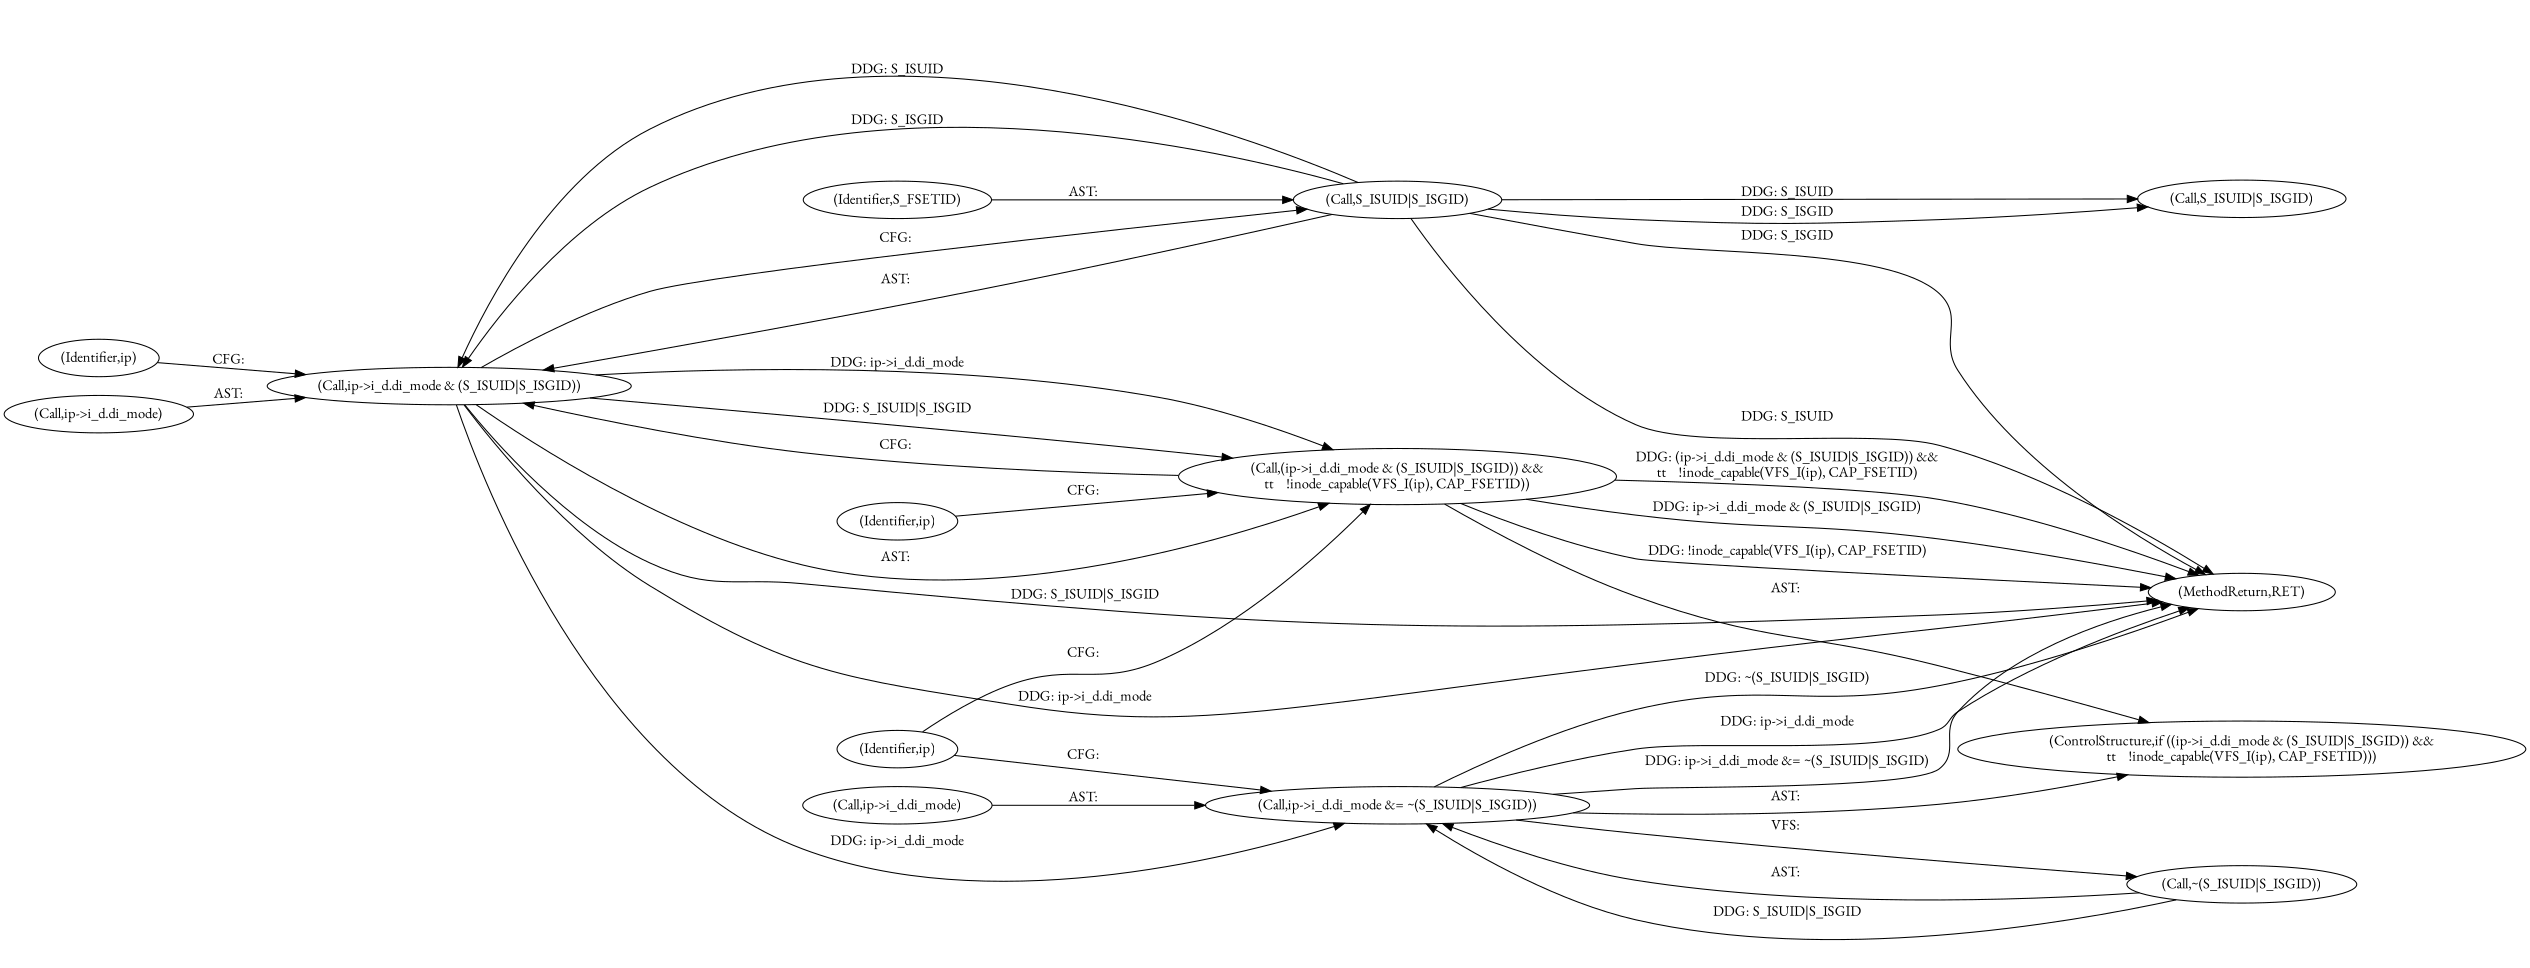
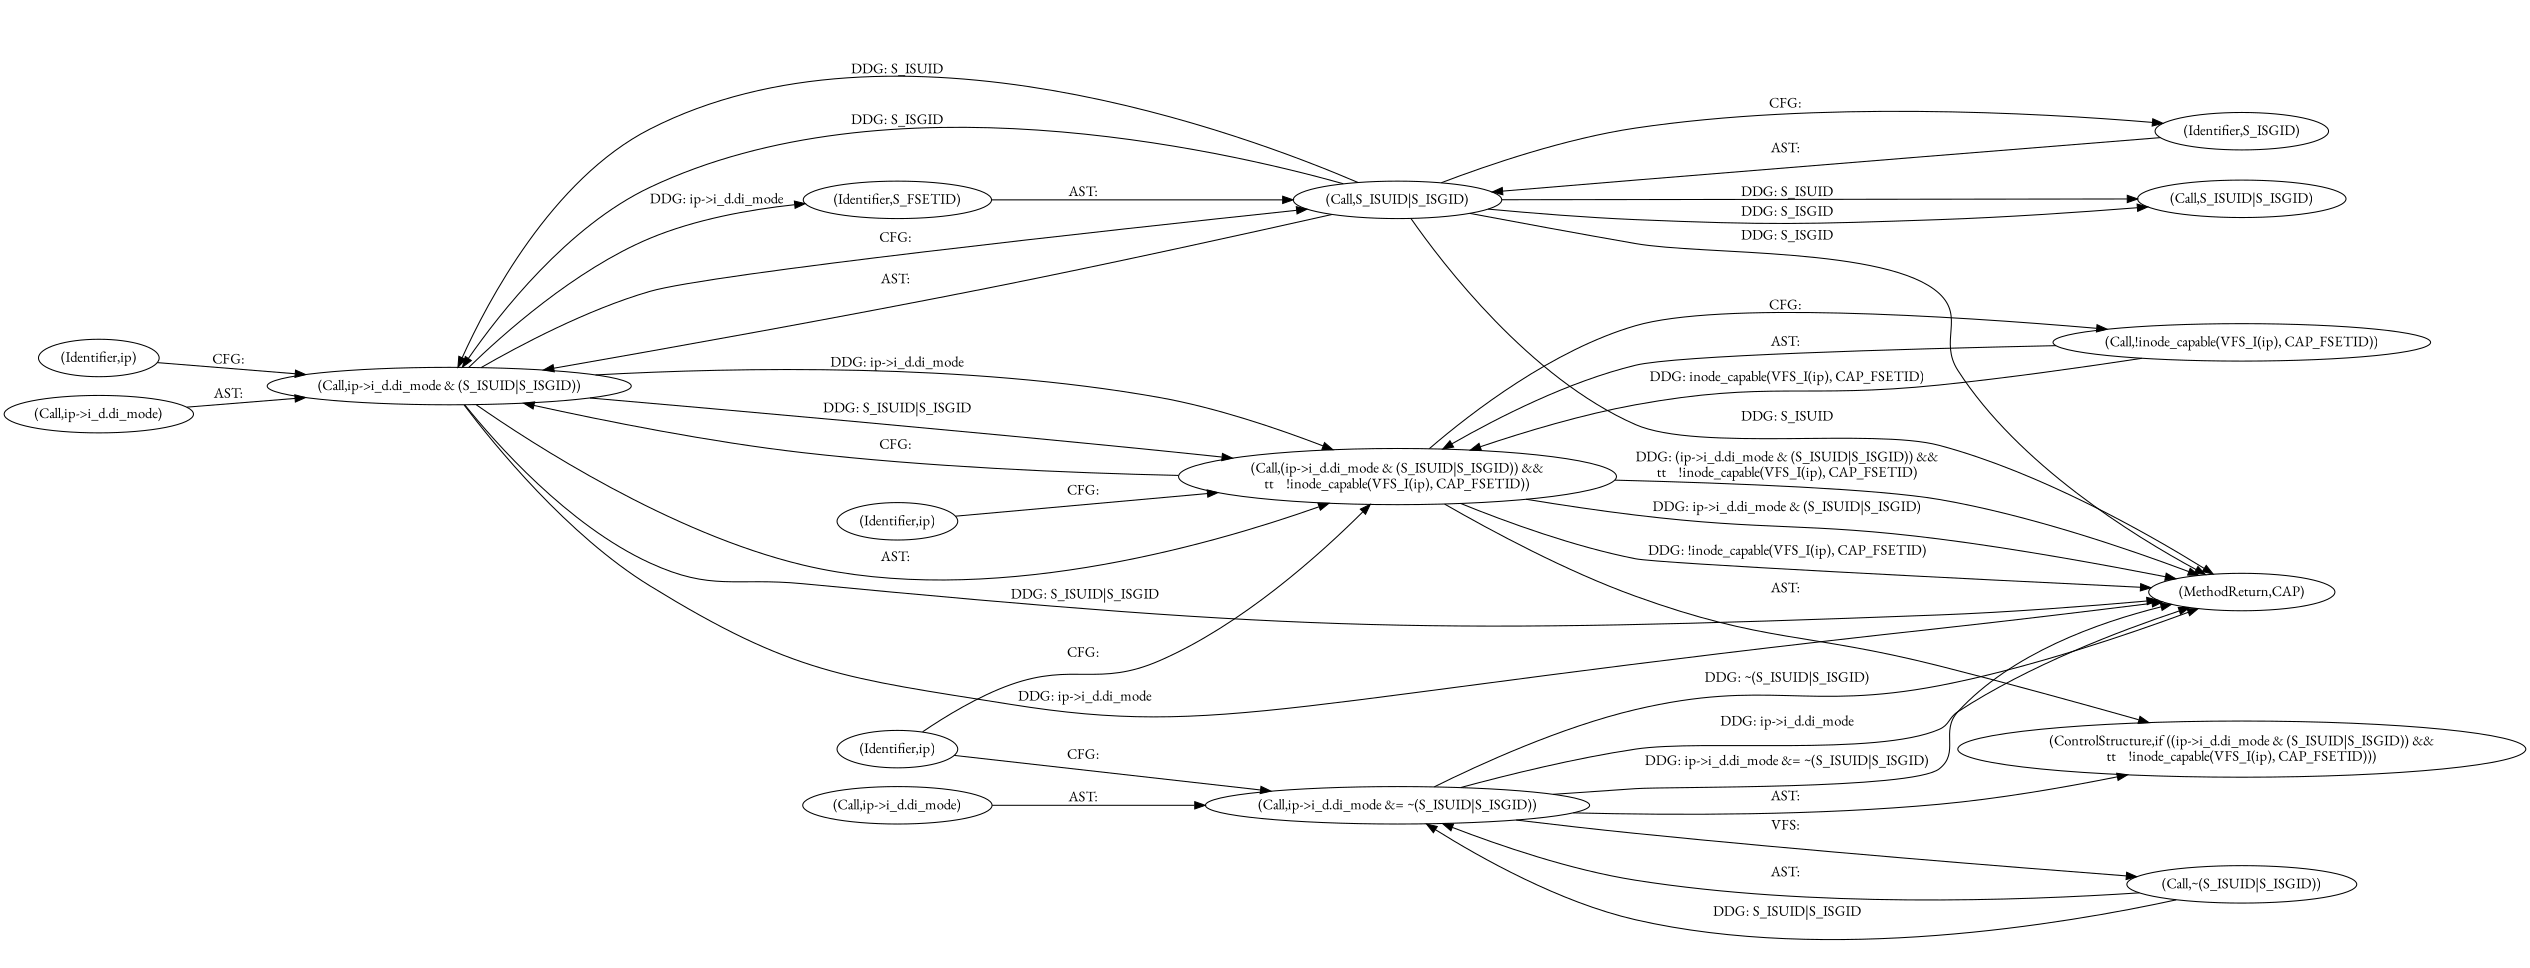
node "(Identifier,S_ISGID)": added
node "(Call,!inode_capable(VFS_I(ip), CAP_FSETID))": added
node "(MethodReturn,RET)": label "(MethodReturn,RET)" -> "(MethodReturn,CAP)"
edge "(Call,ip->i_d.di_mode & (S_ISUID|S_ISGID))" -> "(Call,ip->i_d.di_mode &= ~(S_ISUID|S_ISGID))": now "(Call,ip->i_d.di_mode & (S_ISUID|S_ISGID))" -> "(Identifier,S_FSETID)"
